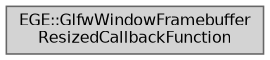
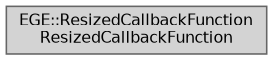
node "EGE::GlfwWindowFramebuffer ResizedCallbackFunction": label "EGE::GlfwWindowFramebuffer ResizedCallbackFunction" -> "EGE::ResizedCallbackFunction ResizedCallbackFunction"
